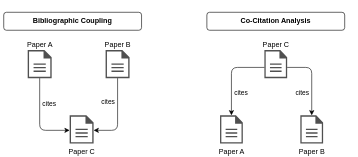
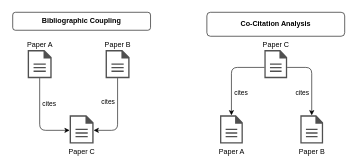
node "Bibliographic Coupling": moved (72, 21) -> (81, 21)
node "Co-Citation Analysis": size 138x18 -> 138x24
